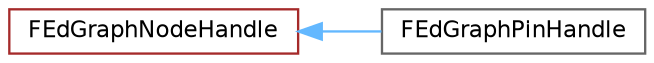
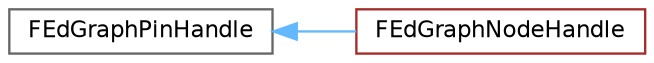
edge "FEdGraphPinHandle" -> "FEdGraphNodeHandle": reversed
